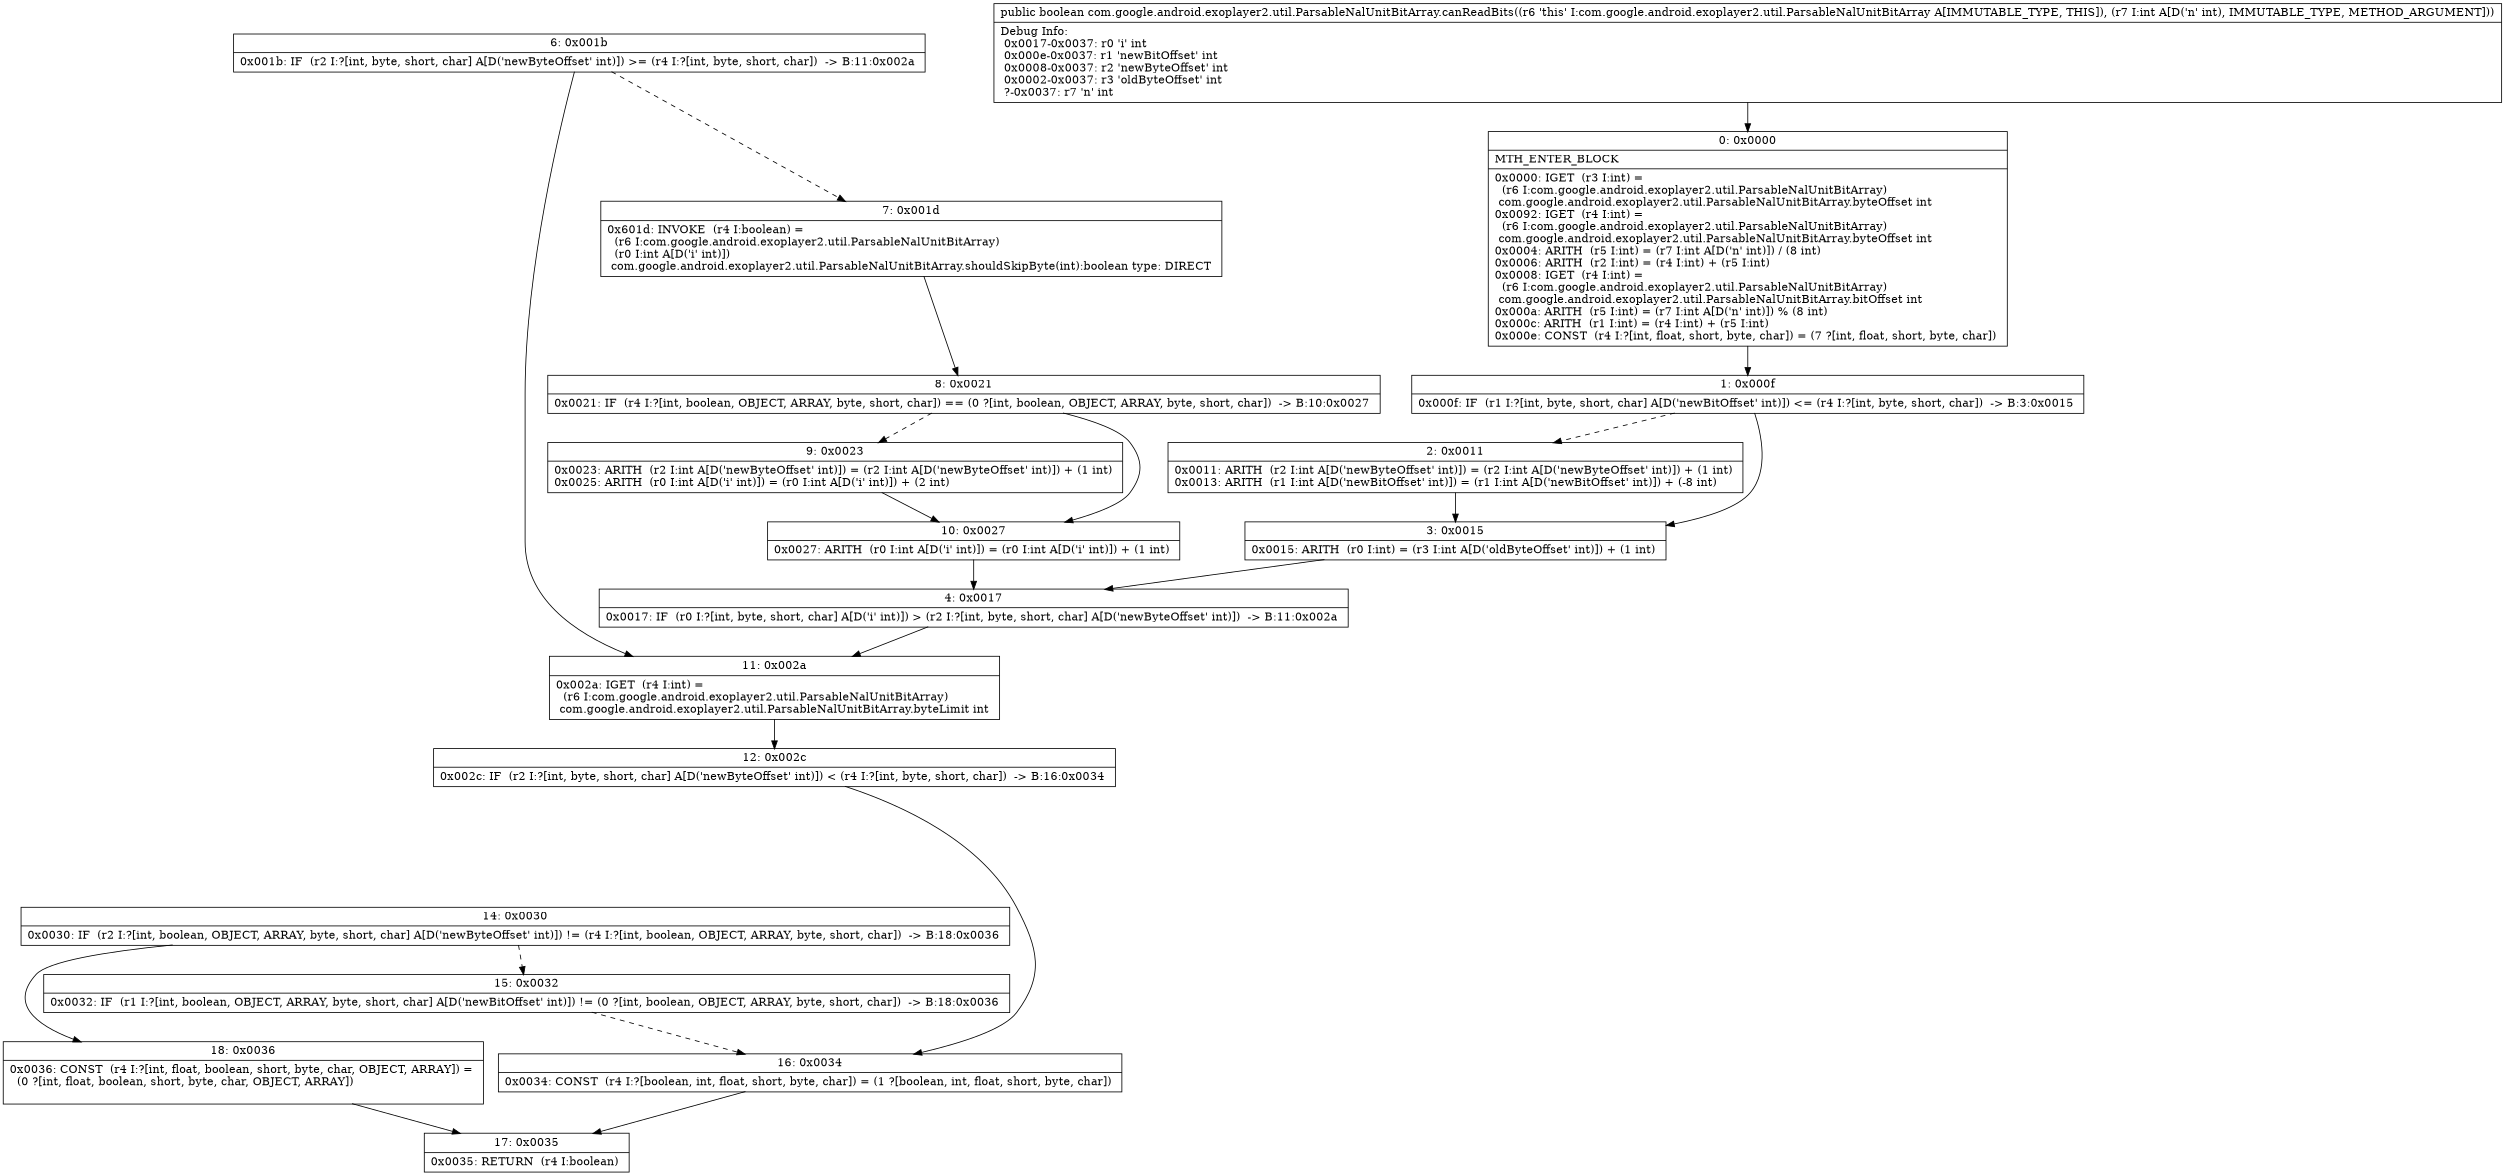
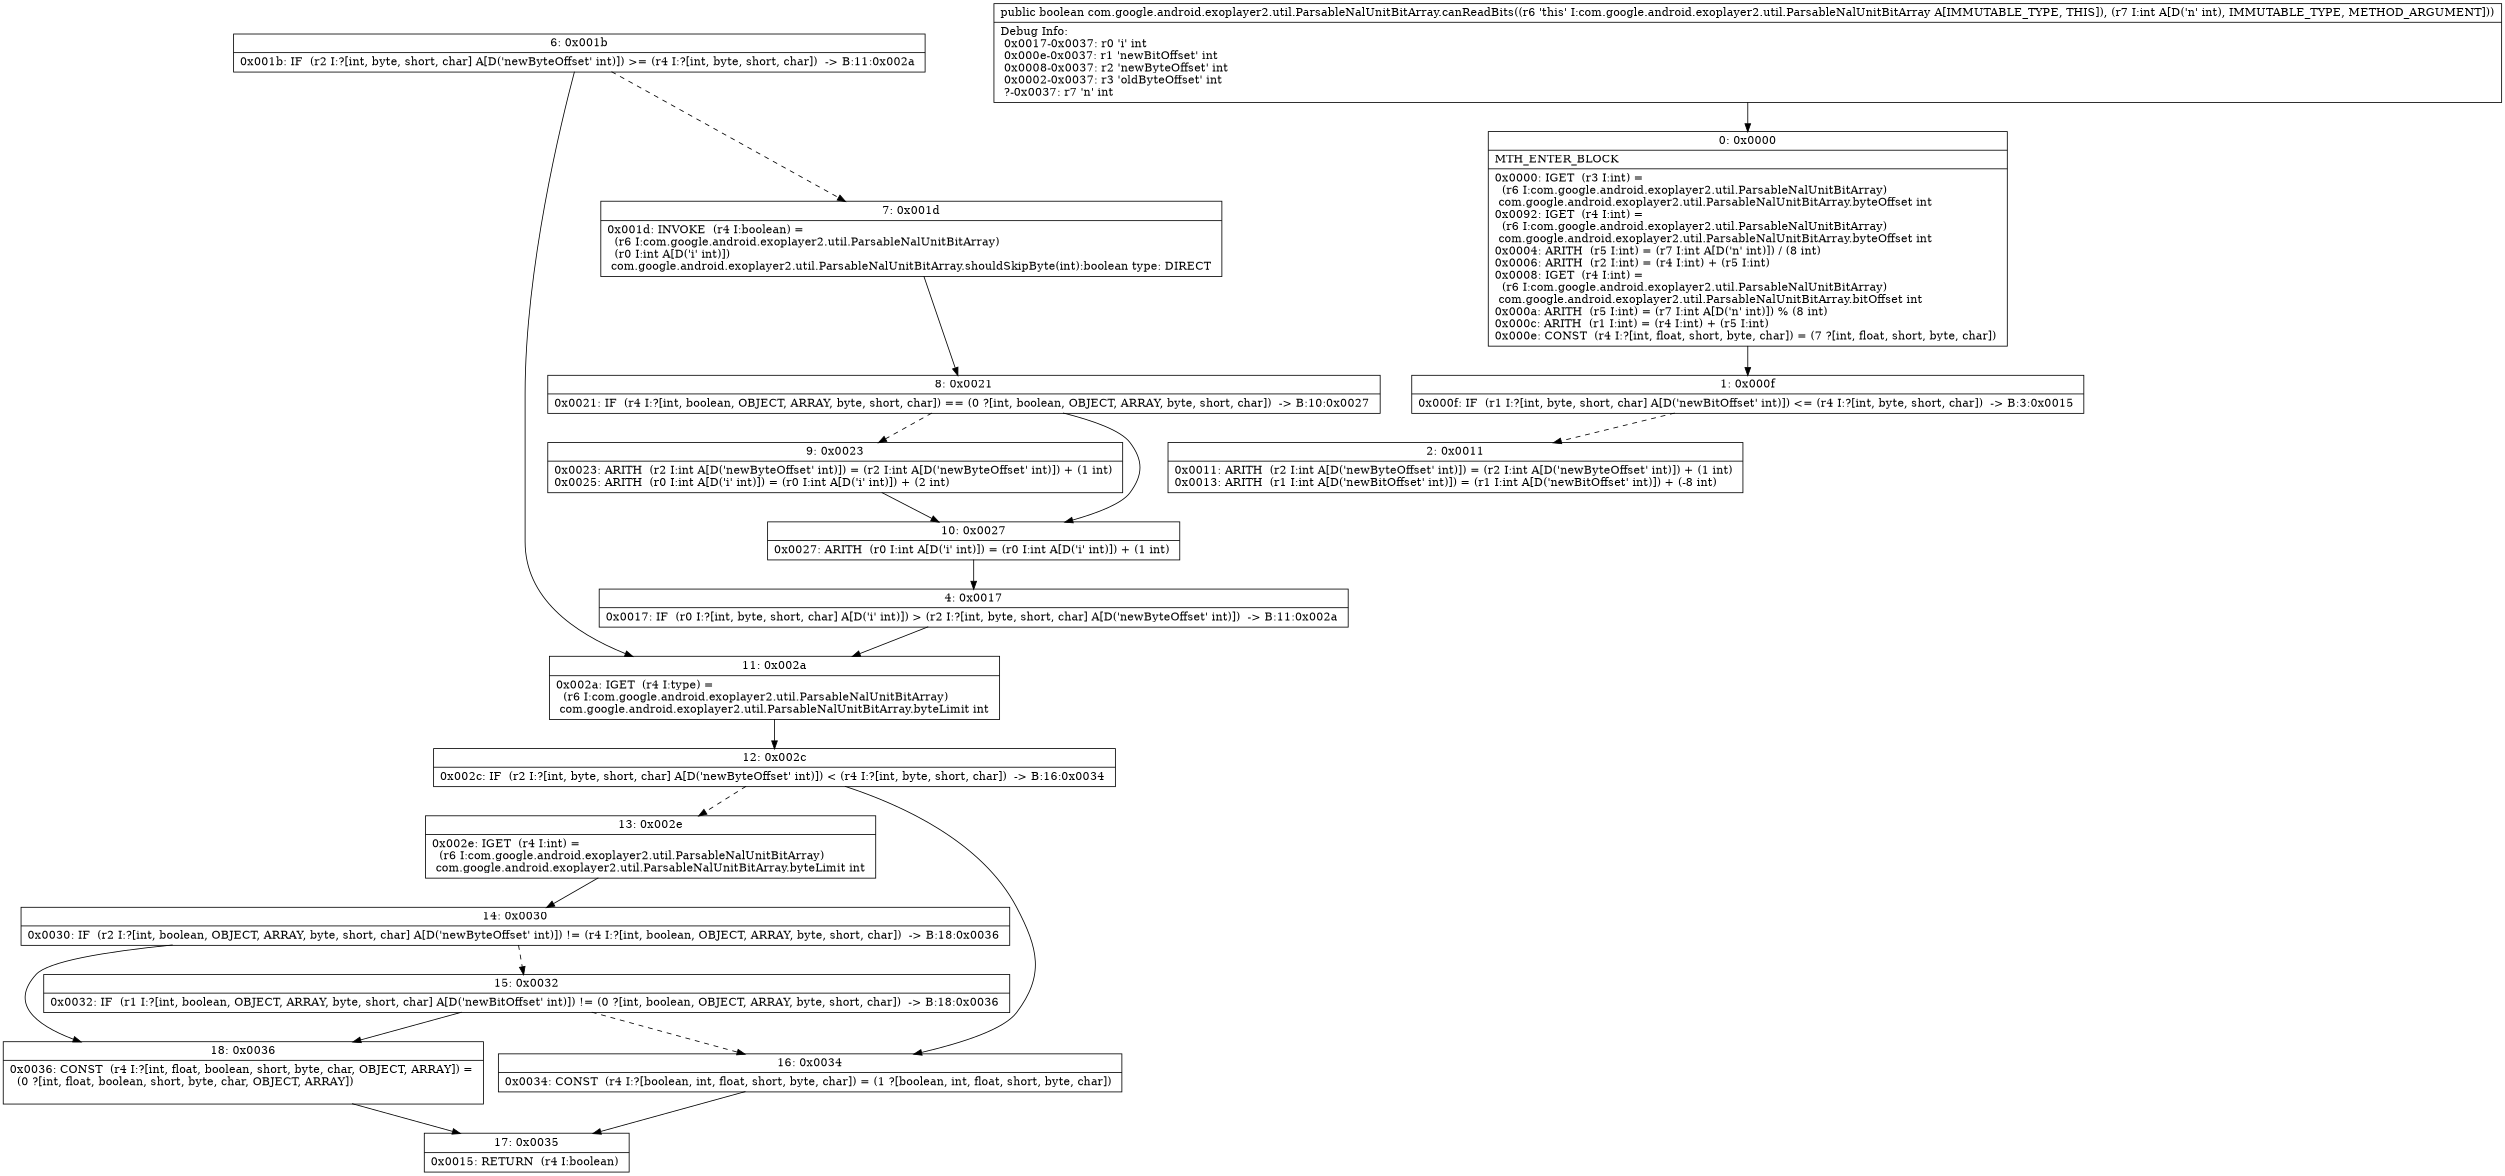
node "7: 0x001d": text "0x601d: INVOKE  (r4 I:boolean) =" -> "0x001d: INVOKE  (r4 I:boolean) ="
node "3: 0x0015": removed
node "11: 0x002a": text "0x002a: IGET  (r4 I:int) =" -> "0x002a: IGET  (r4 I:type) ="
node "13: 0x002e": added
edge "15: 0x0032" -> "18: 0x0036": added
node "17: 0x0035": text "0x0035: RETURN  (r4 I:boolean)" -> "0x0015: RETURN  (r4 I:boolean)"
